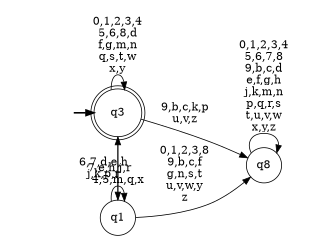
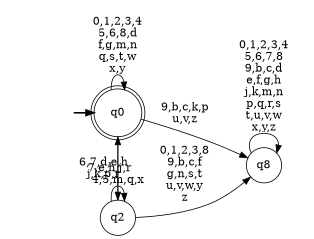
node "q3": label "q3" -> "q0"
node "q1": label "q1" -> "q2"
